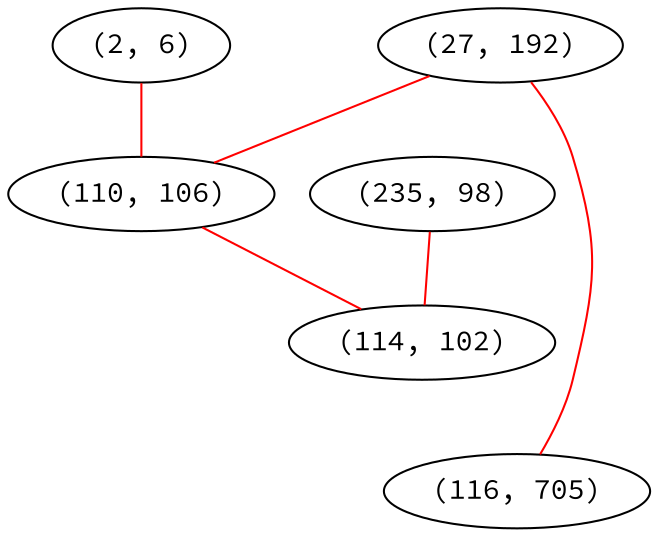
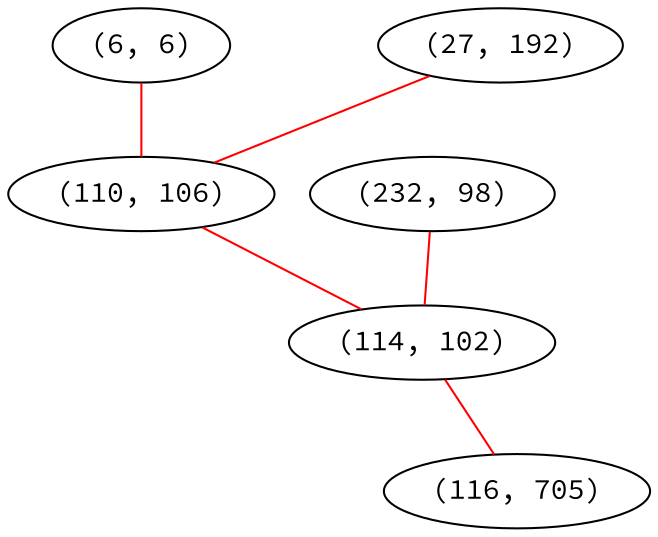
node "(2, 6)": label "(2, 6)" -> "(6, 6)"
node "(235, 98)": label "(235, 98)" -> "(232, 98)"
edge "(27, 192)" -- "(116, 705)": now "(114, 102)" -- "(116, 705)"
